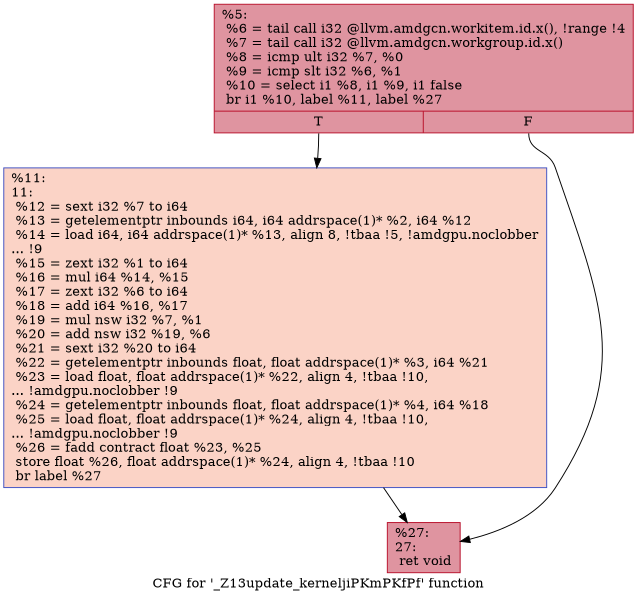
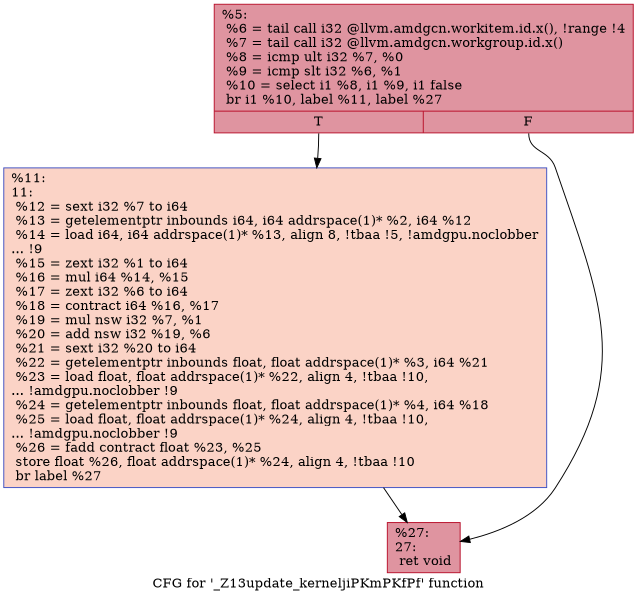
node "%11:": text "%18 = add i64 %16, %17" -> "%18 = contract i64 %16, %17"
